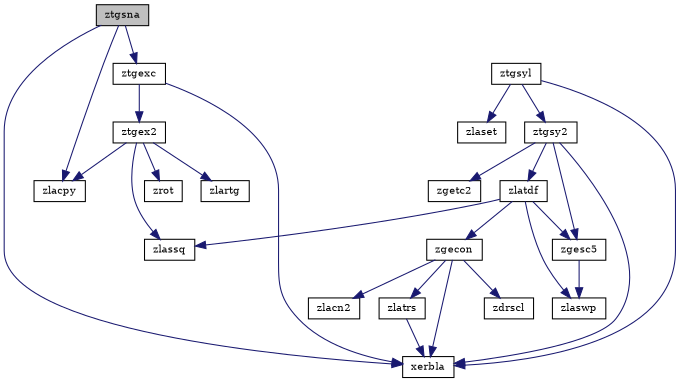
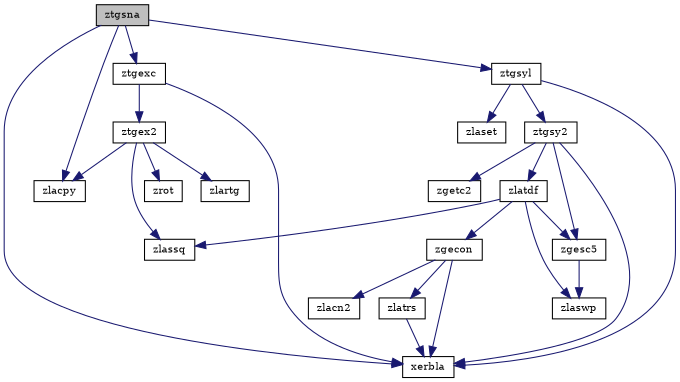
edge "ztgsna" -> "ztgsyl": added
node "zdrscl": removed
